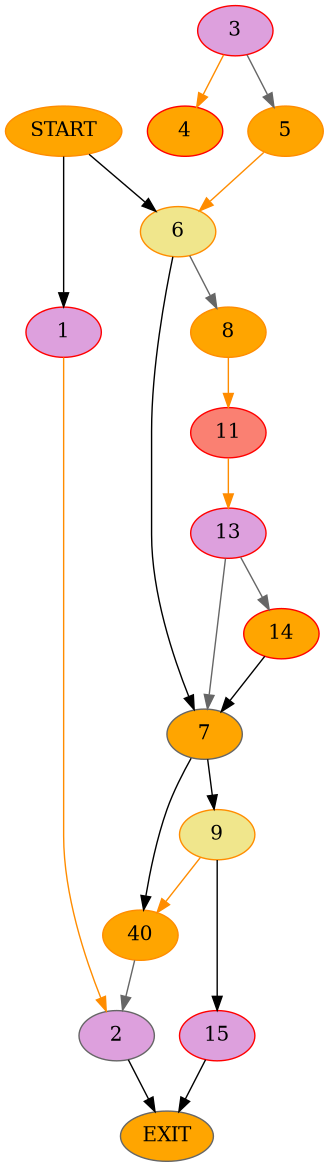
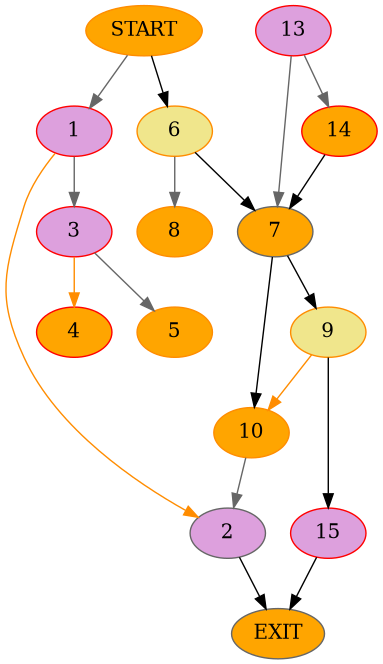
edge "1" -> "3": added
edge "5" -> "6": removed
edge "START" -> "1": color black -> gray40
node "11": removed
node "40": label "40" -> "10"
